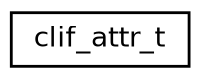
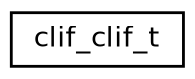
node "clif_attr_t": label "clif_attr_t" -> "clif_clif_t"
